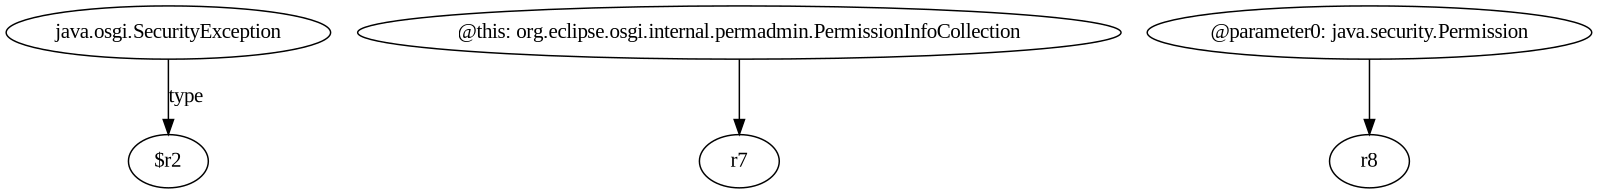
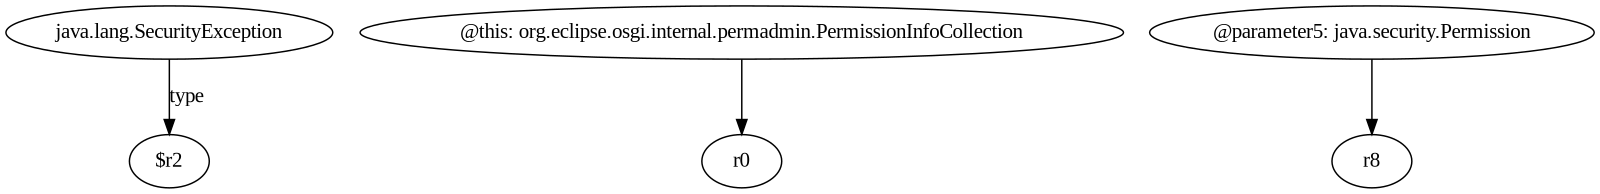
node "java.osgi.SecurityException": label "java.osgi.SecurityException" -> "java.lang.SecurityException"
node "@parameter0: java.security.Permission": label "@parameter0: java.security.Permission" -> "@parameter5: java.security.Permission"
node "r7": label "r7" -> "r0"
